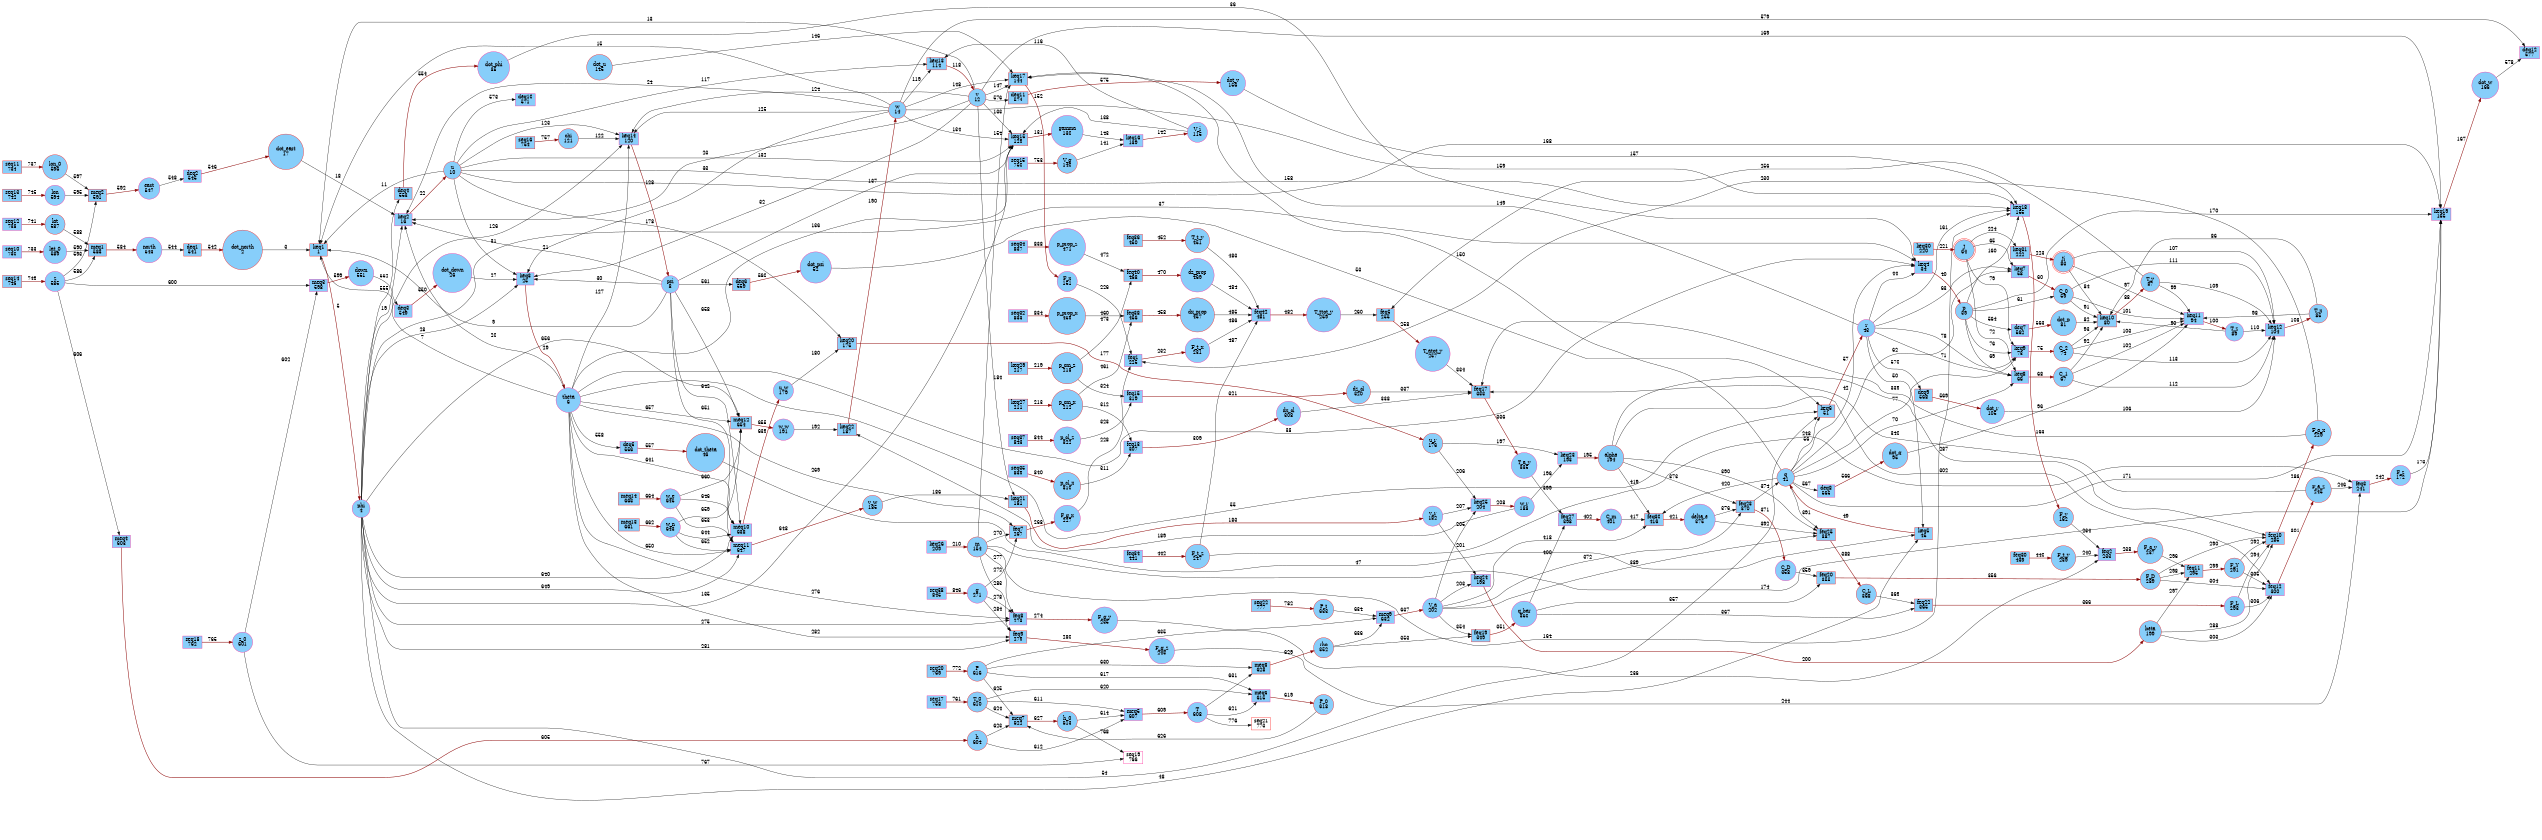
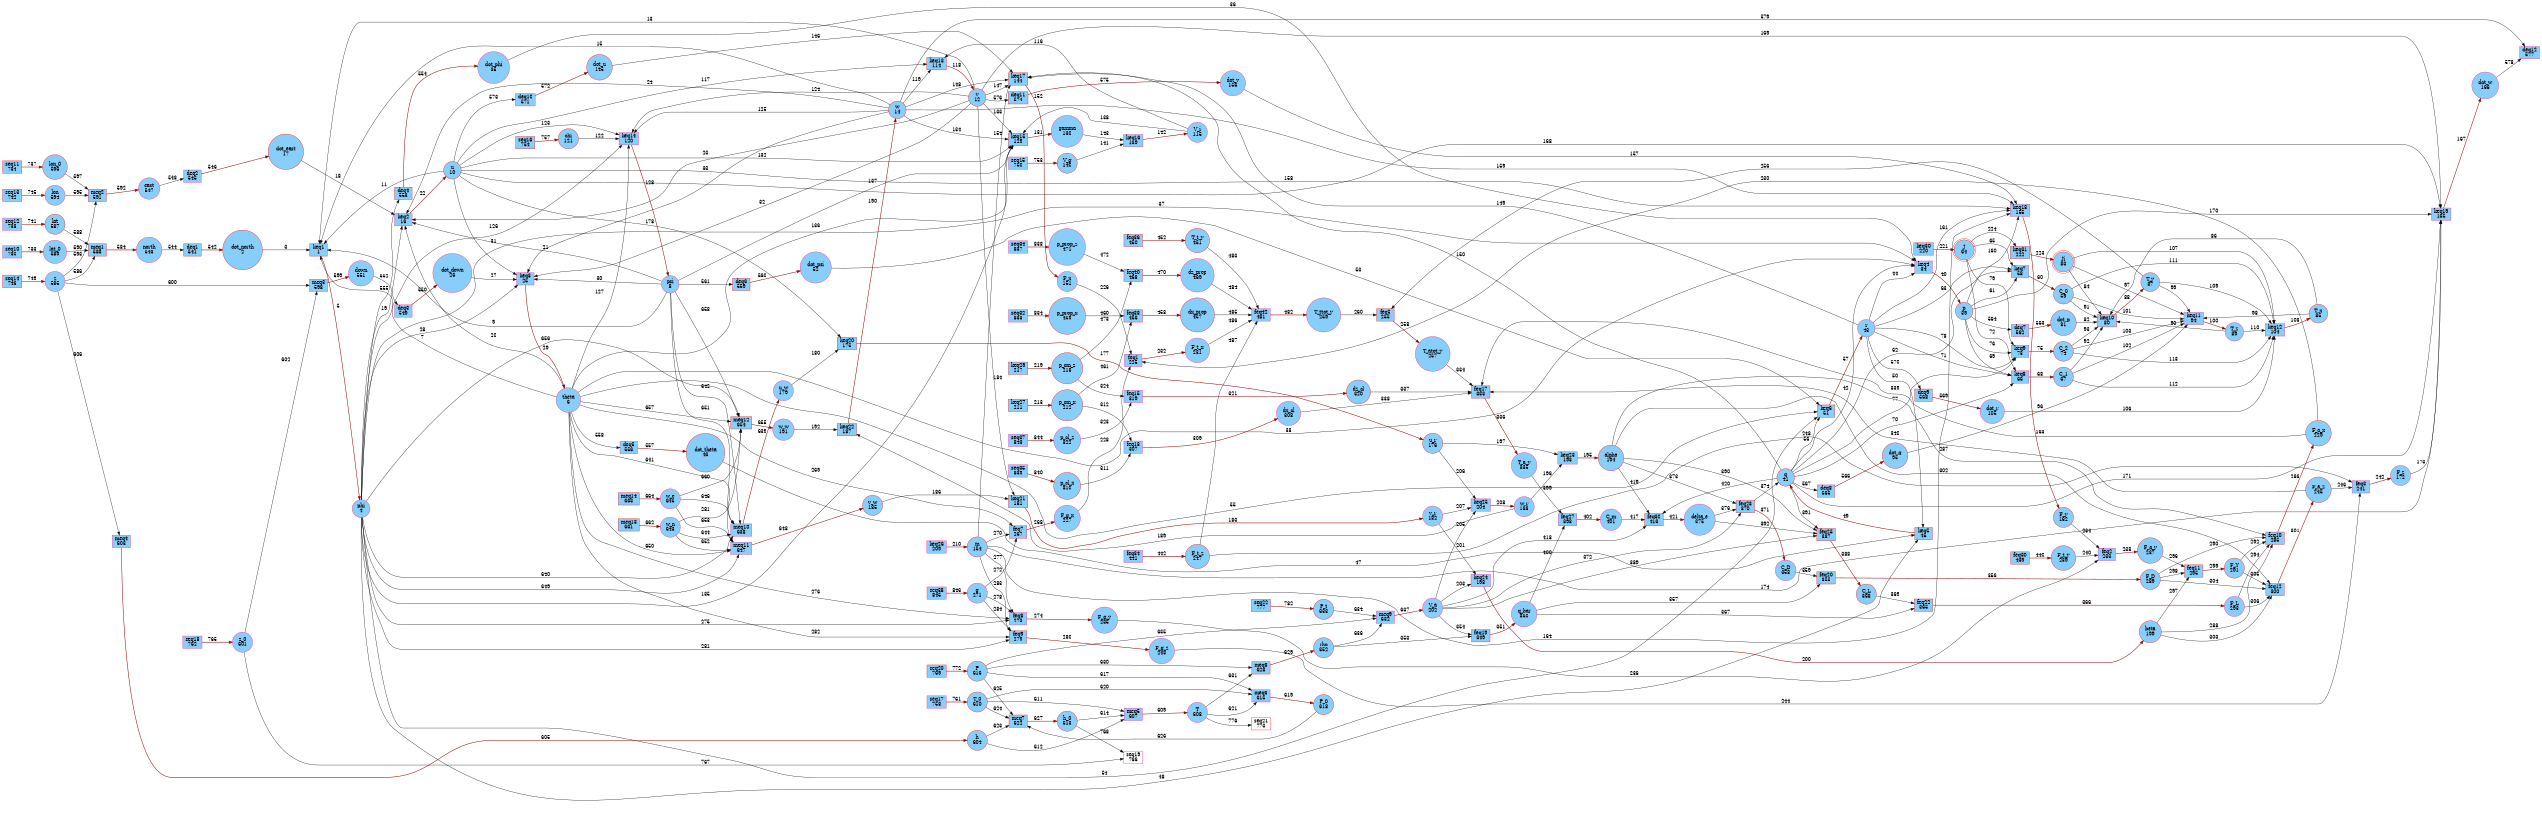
edge "deq10 571" -> "dot_u 145": added, label "572"
edge "p 39" -> "C_0 59": now "p 39" -> "keq7 58"
edge "w_n 643" -> "meq12 654": label "659" -> "281"
